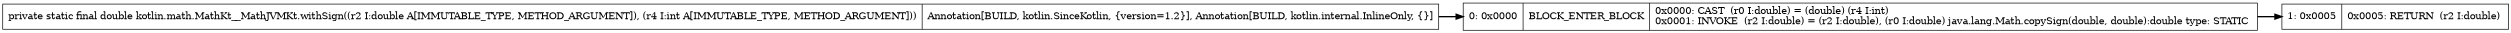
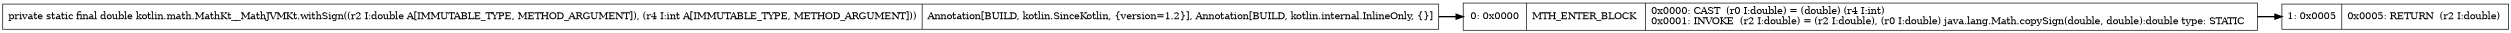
node "0: 0x0000": text "BLOCK_ENTER_BLOCK" -> "MTH_ENTER_BLOCK"
